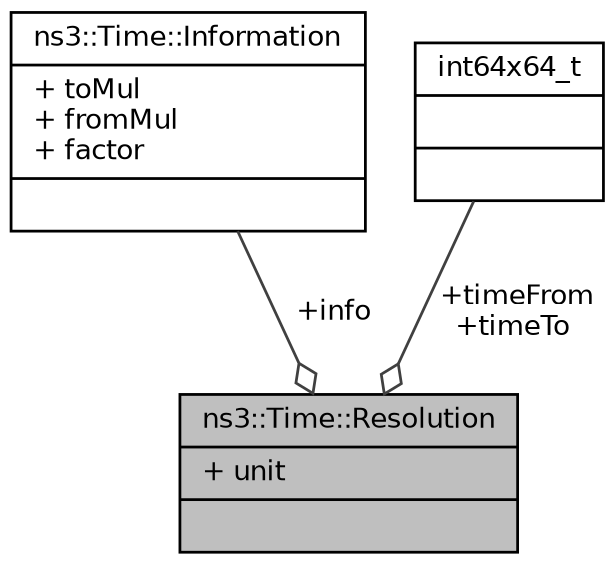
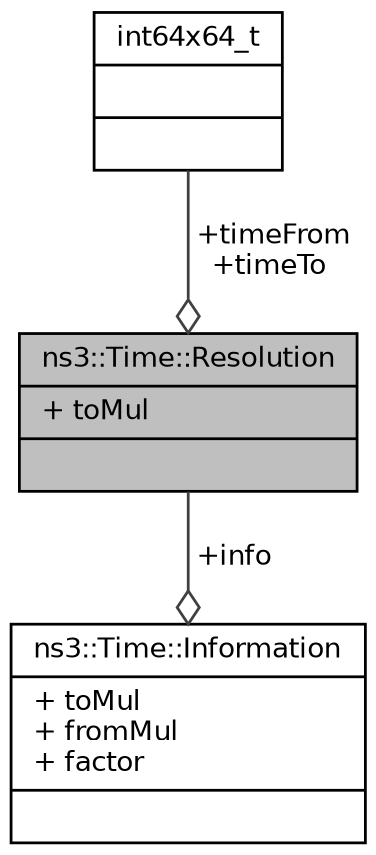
edge "ns3::Time::Information" -> "ns3::Time::Resolution": reversed
node "ns3::Time::Resolution": text "+ unit" -> "+ toMul"
